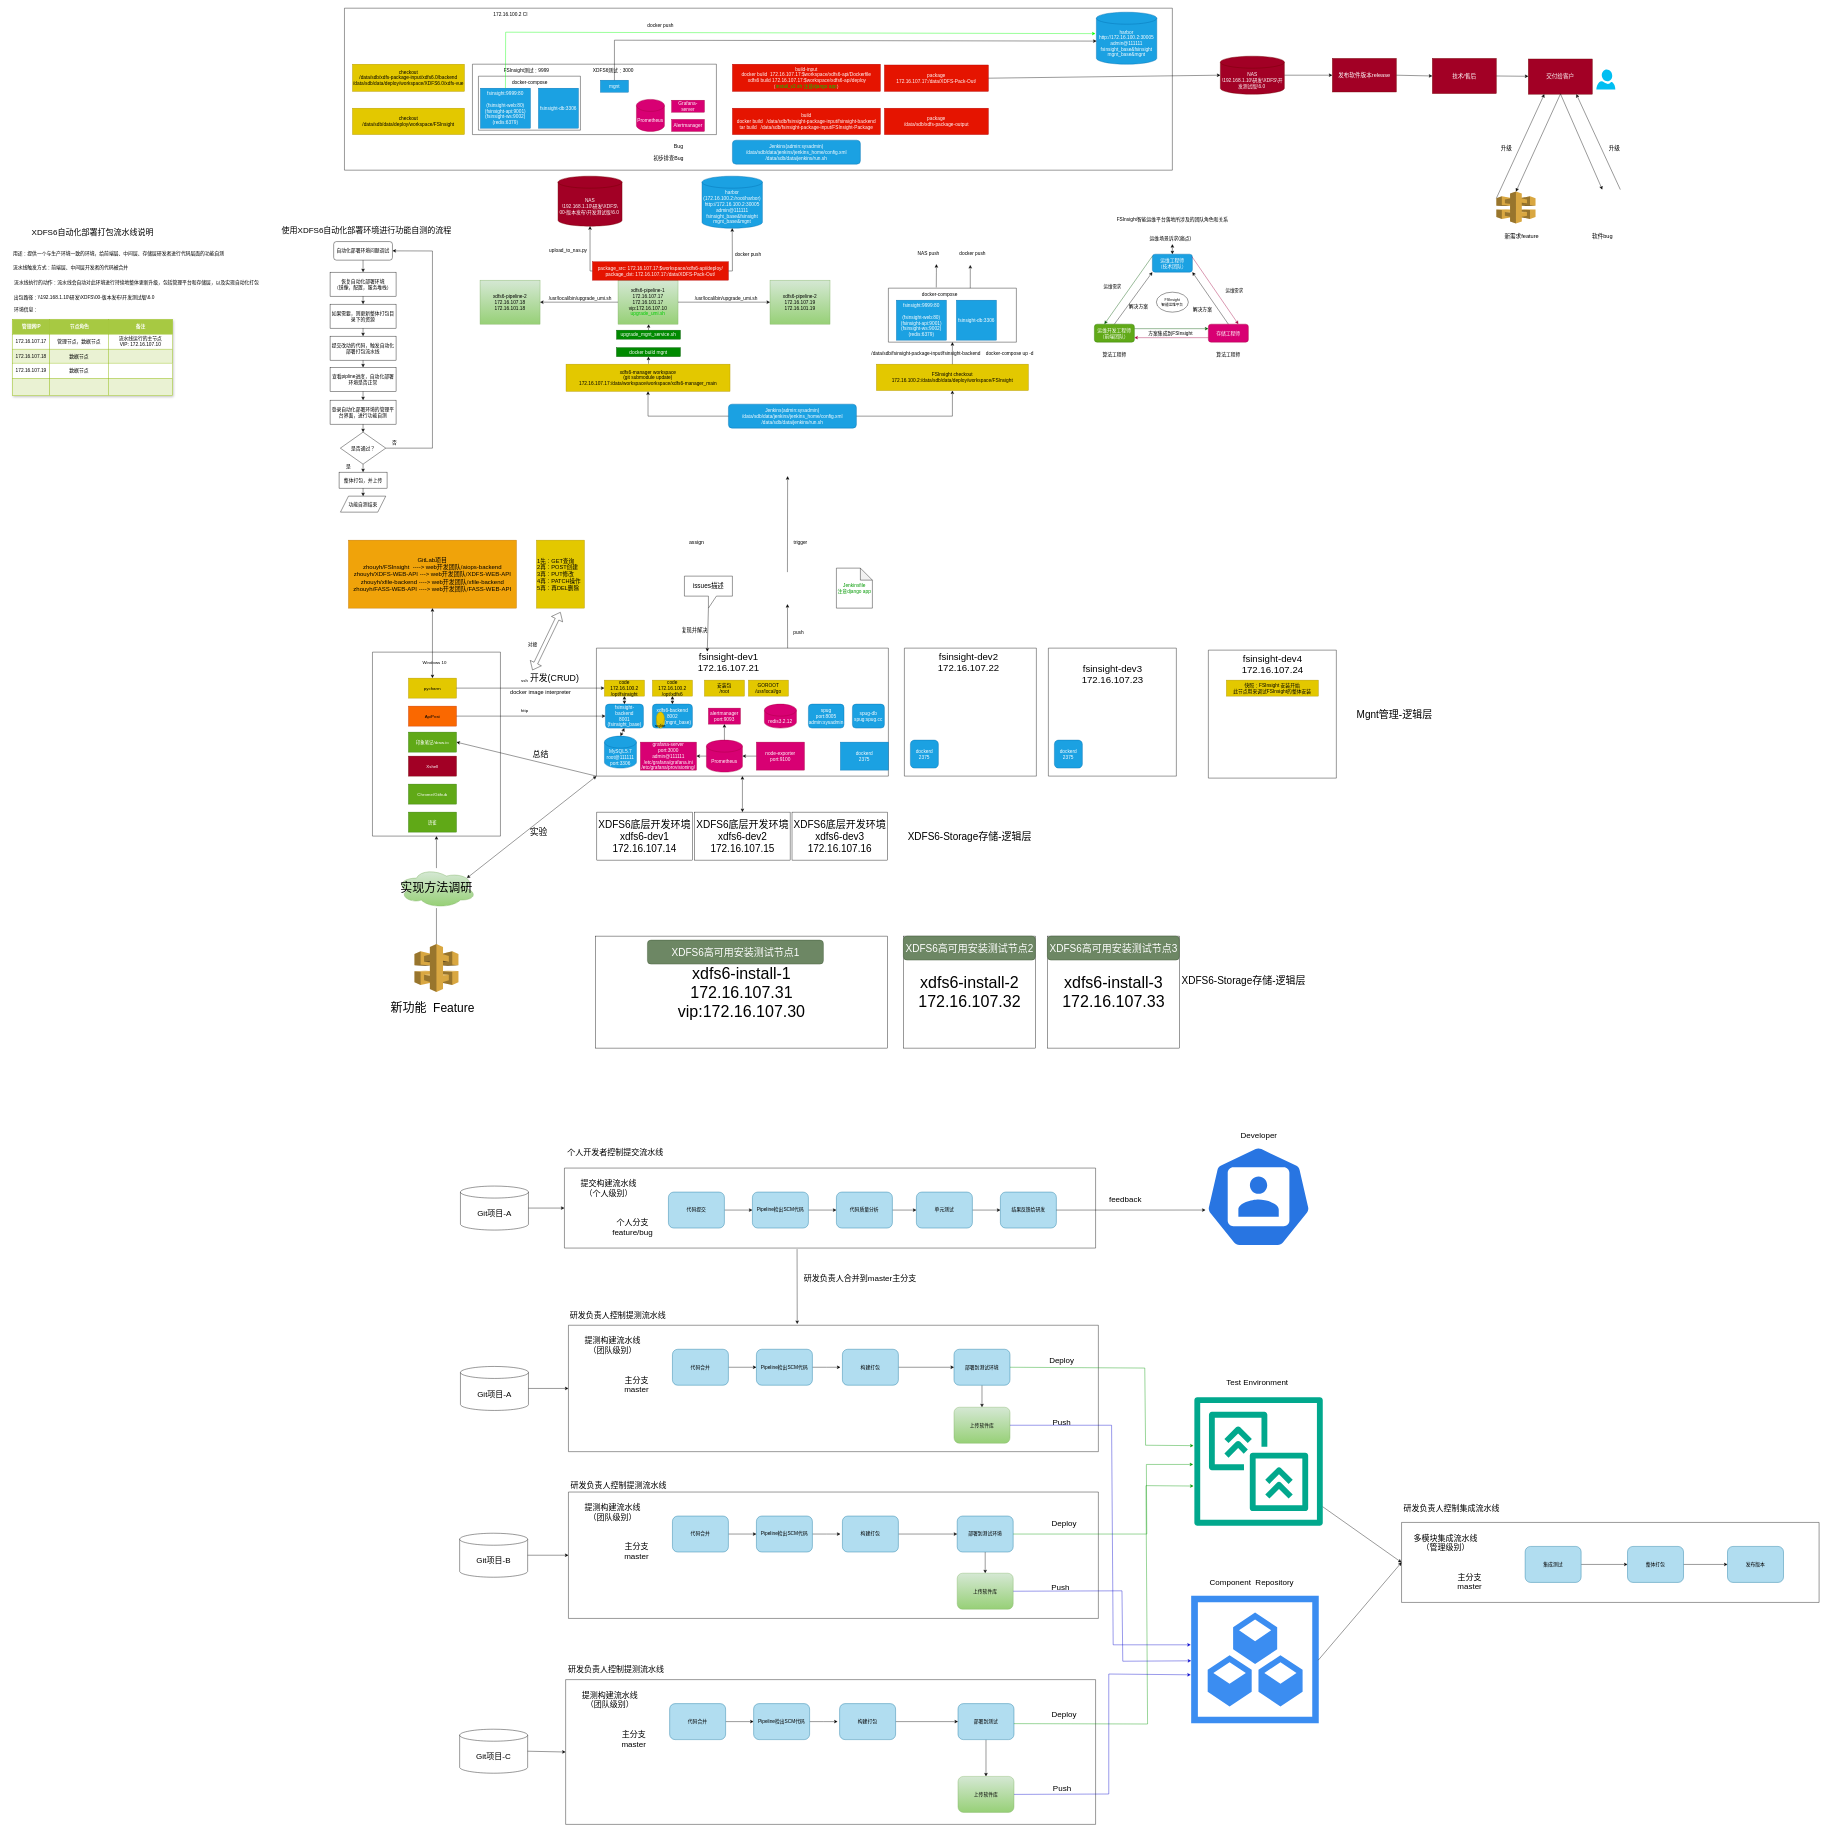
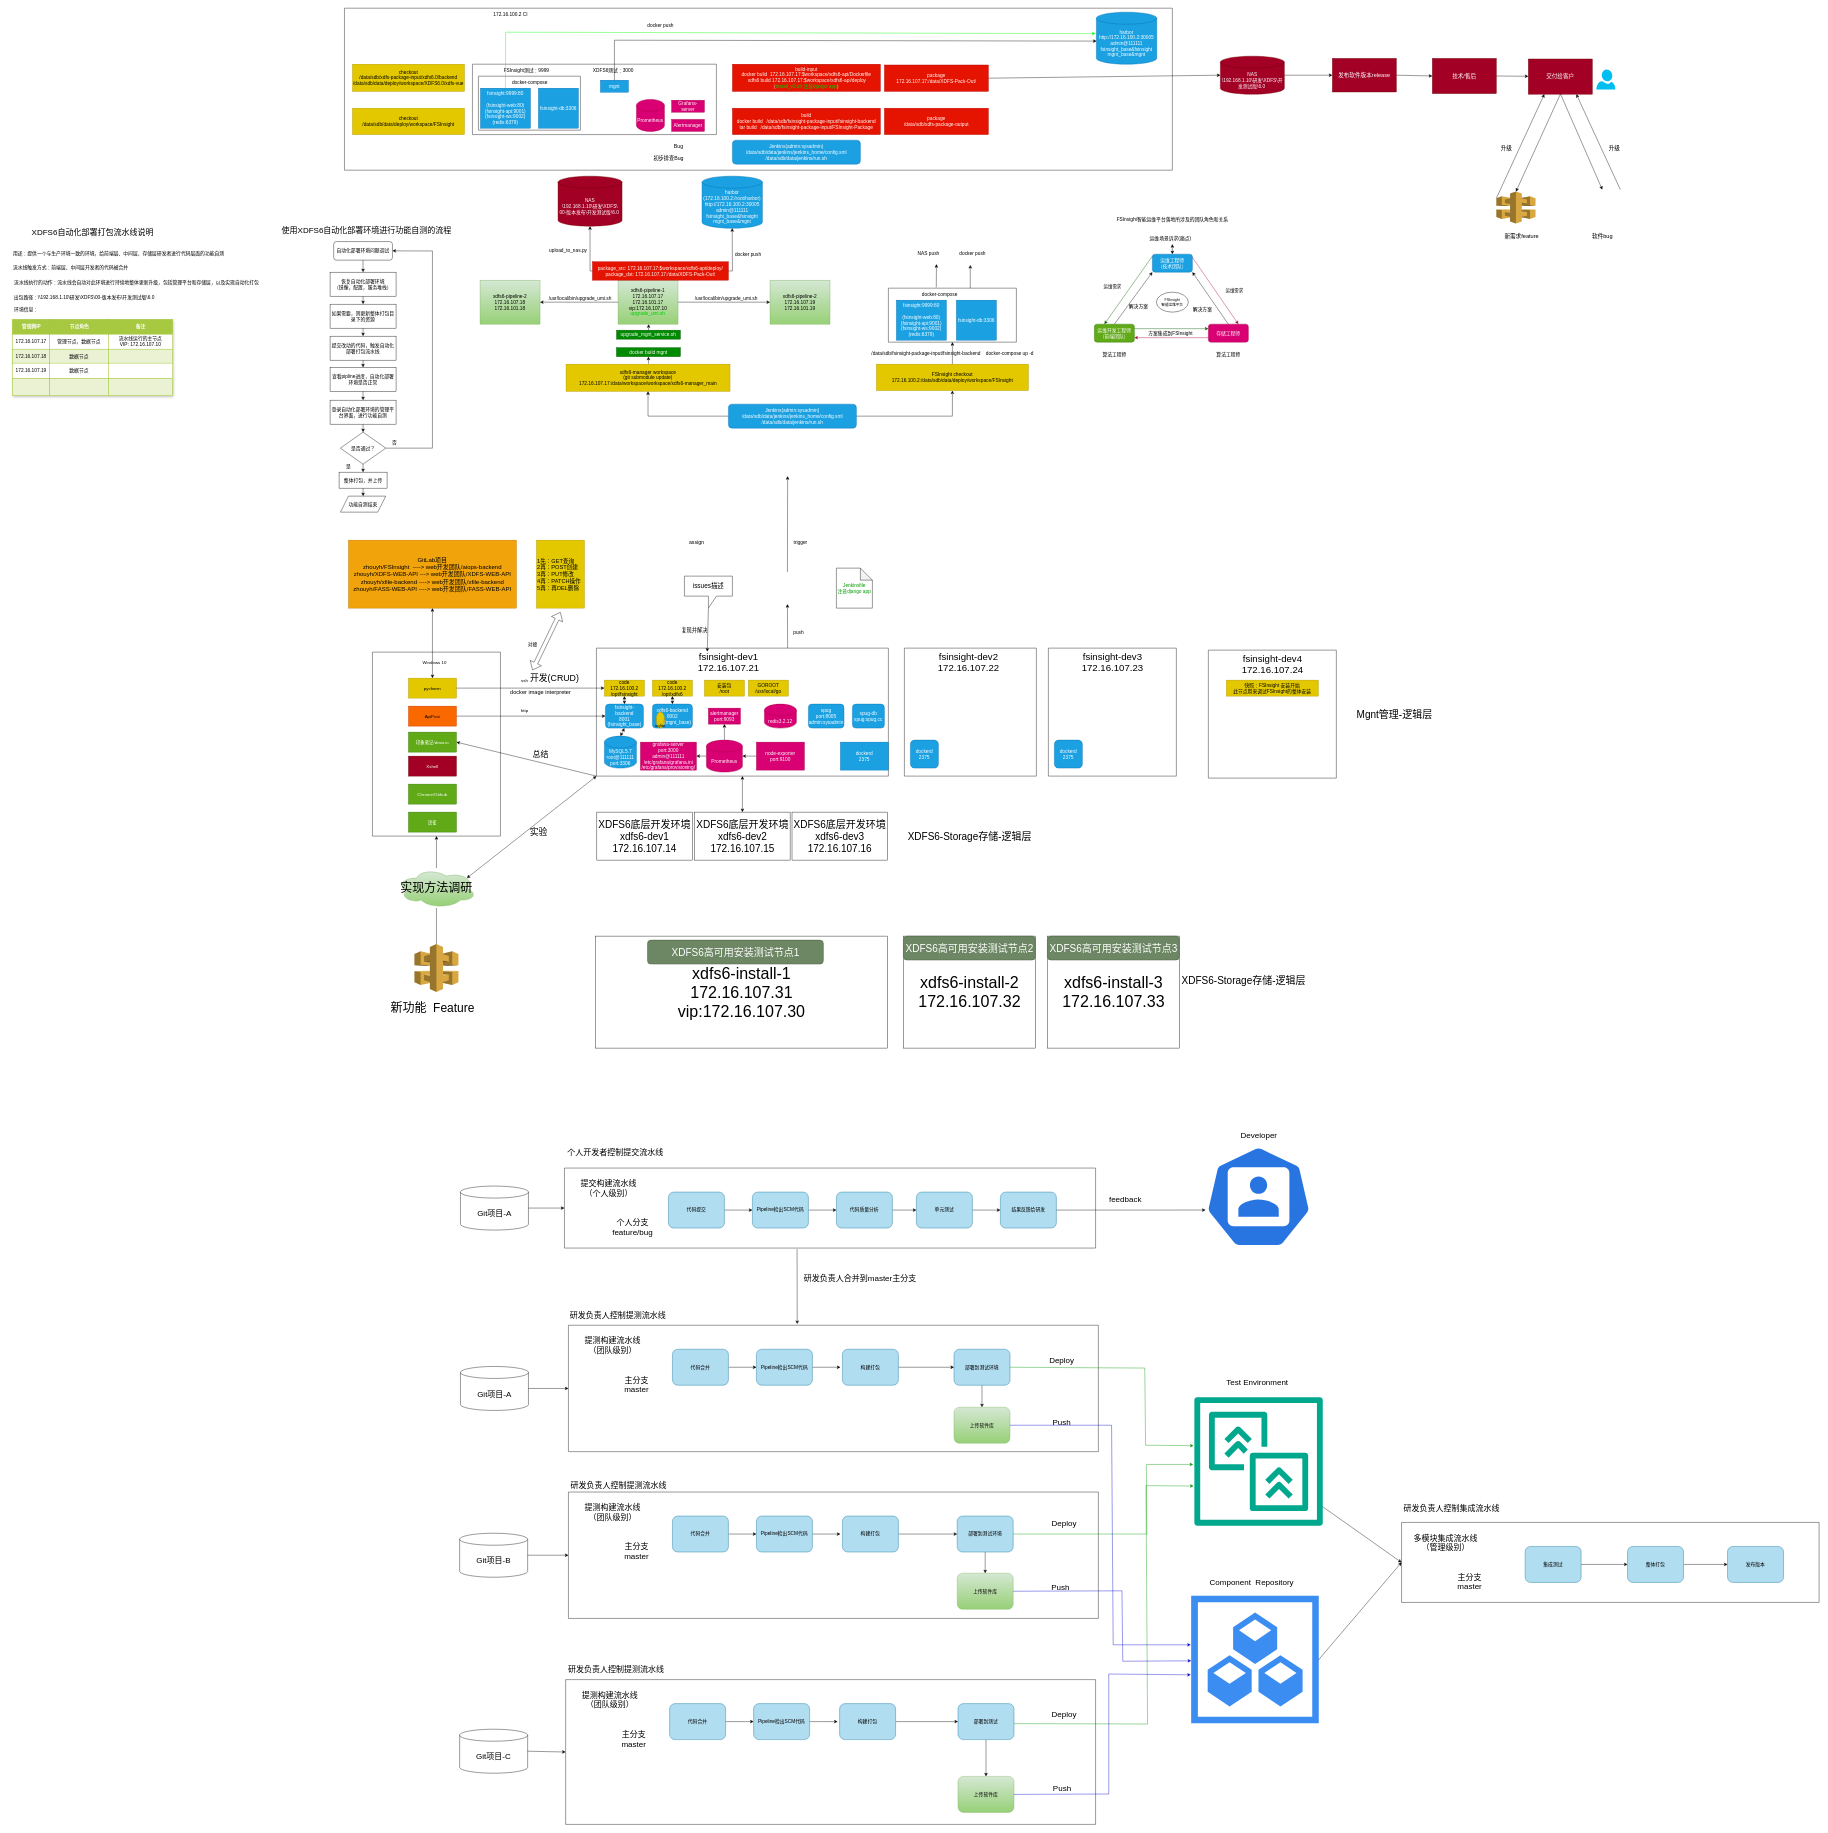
node "fsinsight-dev3 172.16.107.23": moved (1112, 674) -> (1112, 662)
